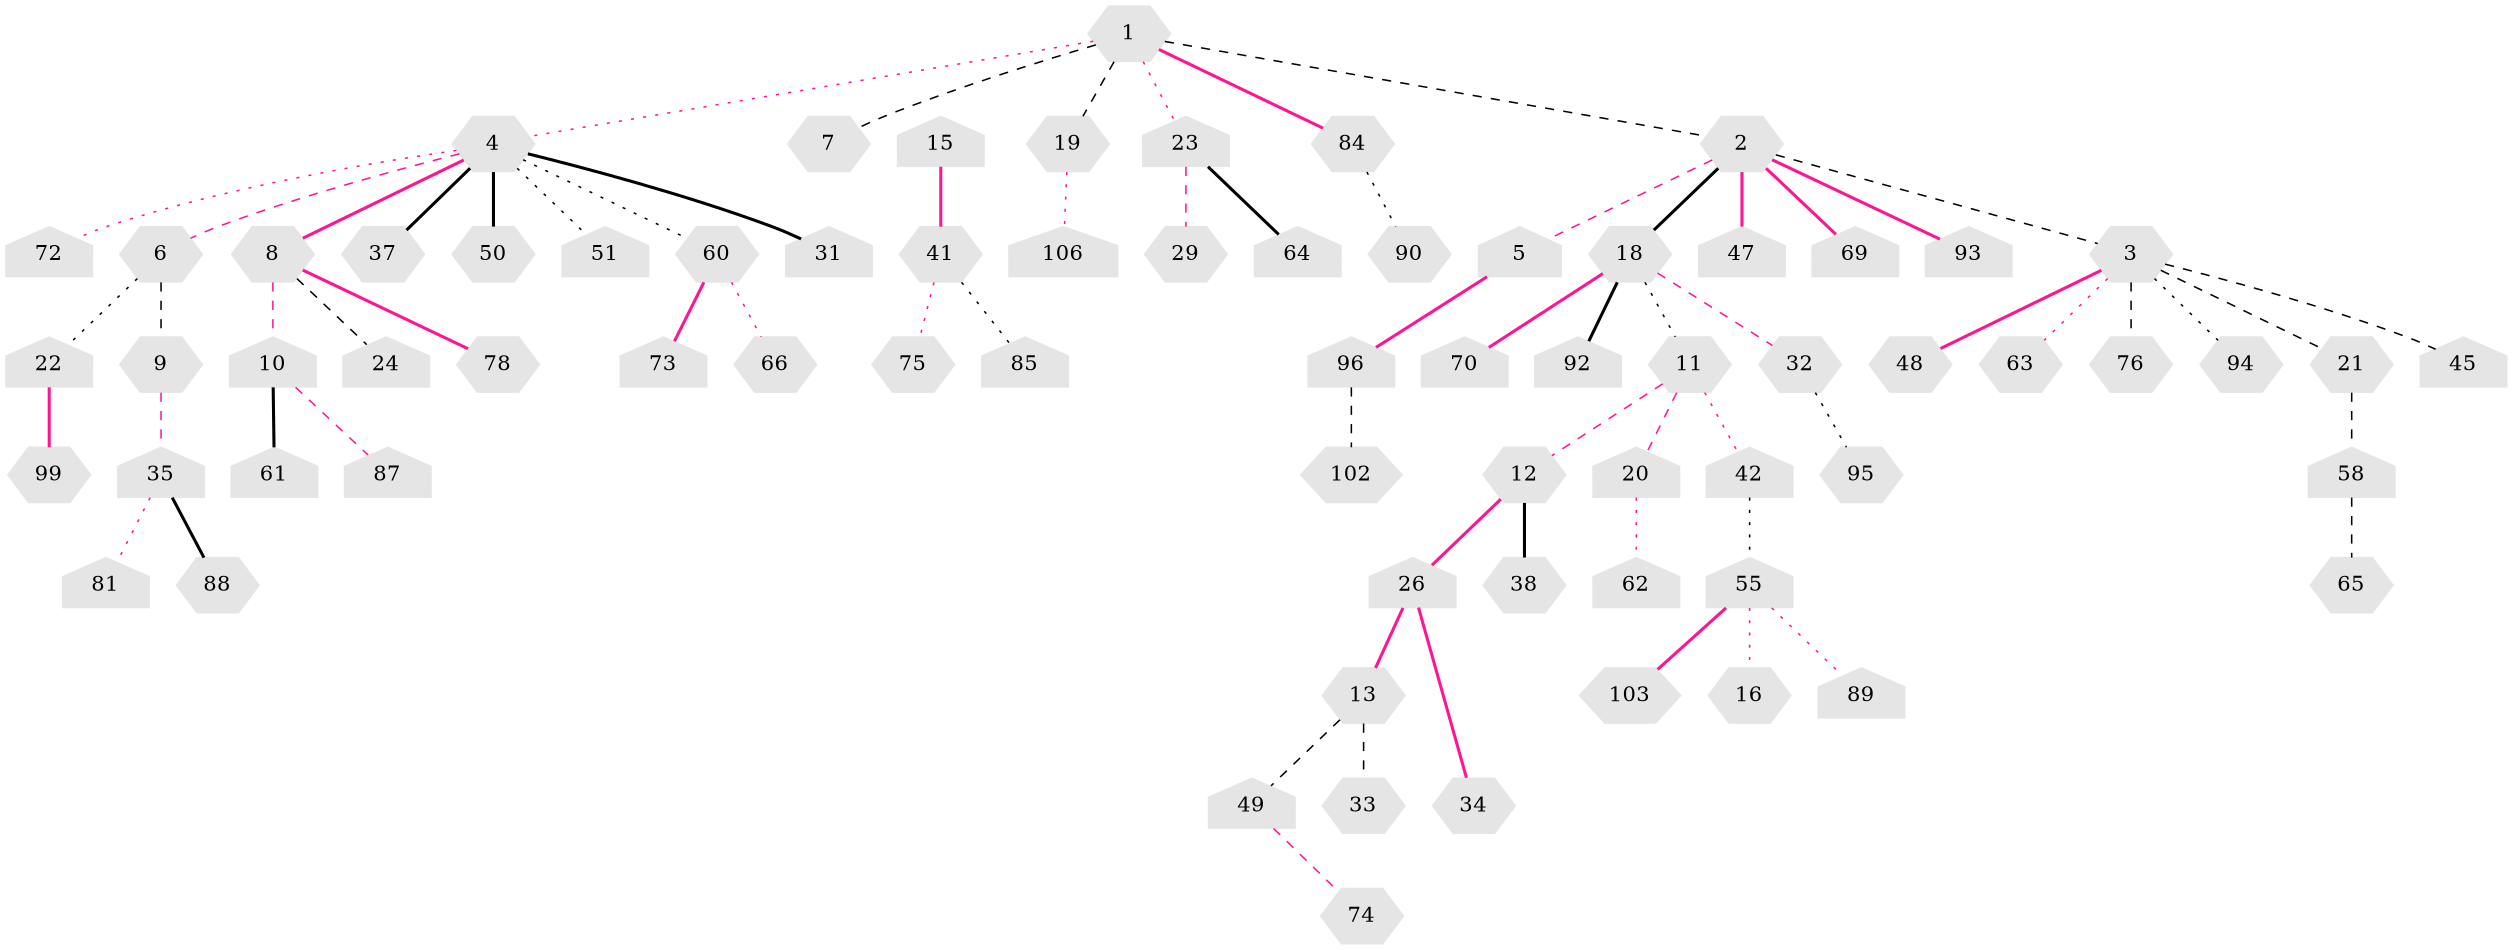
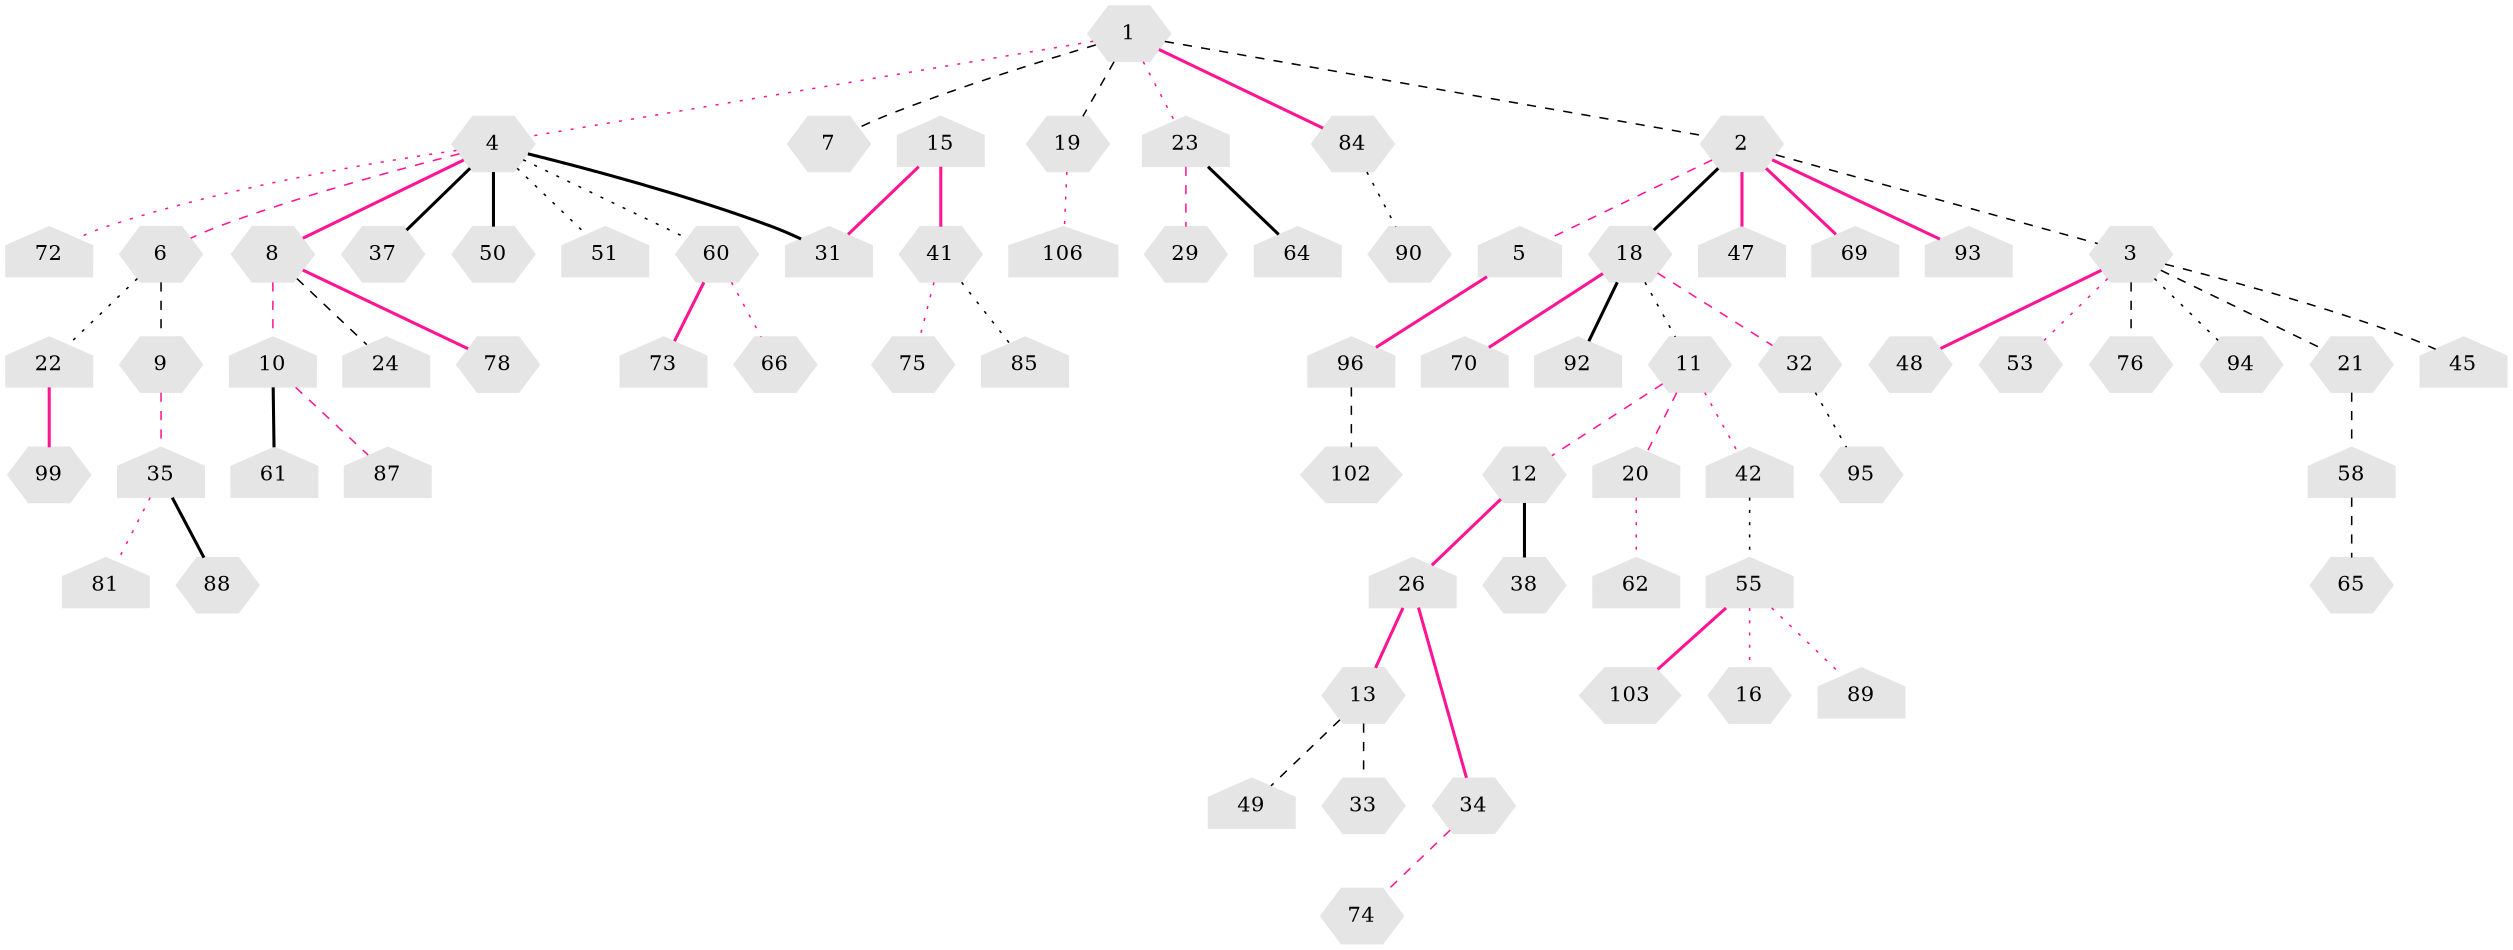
edge "15" -- "31": added
node "63": label "63" -> "53"
edge "49" -- "74": now "34" -- "74"
